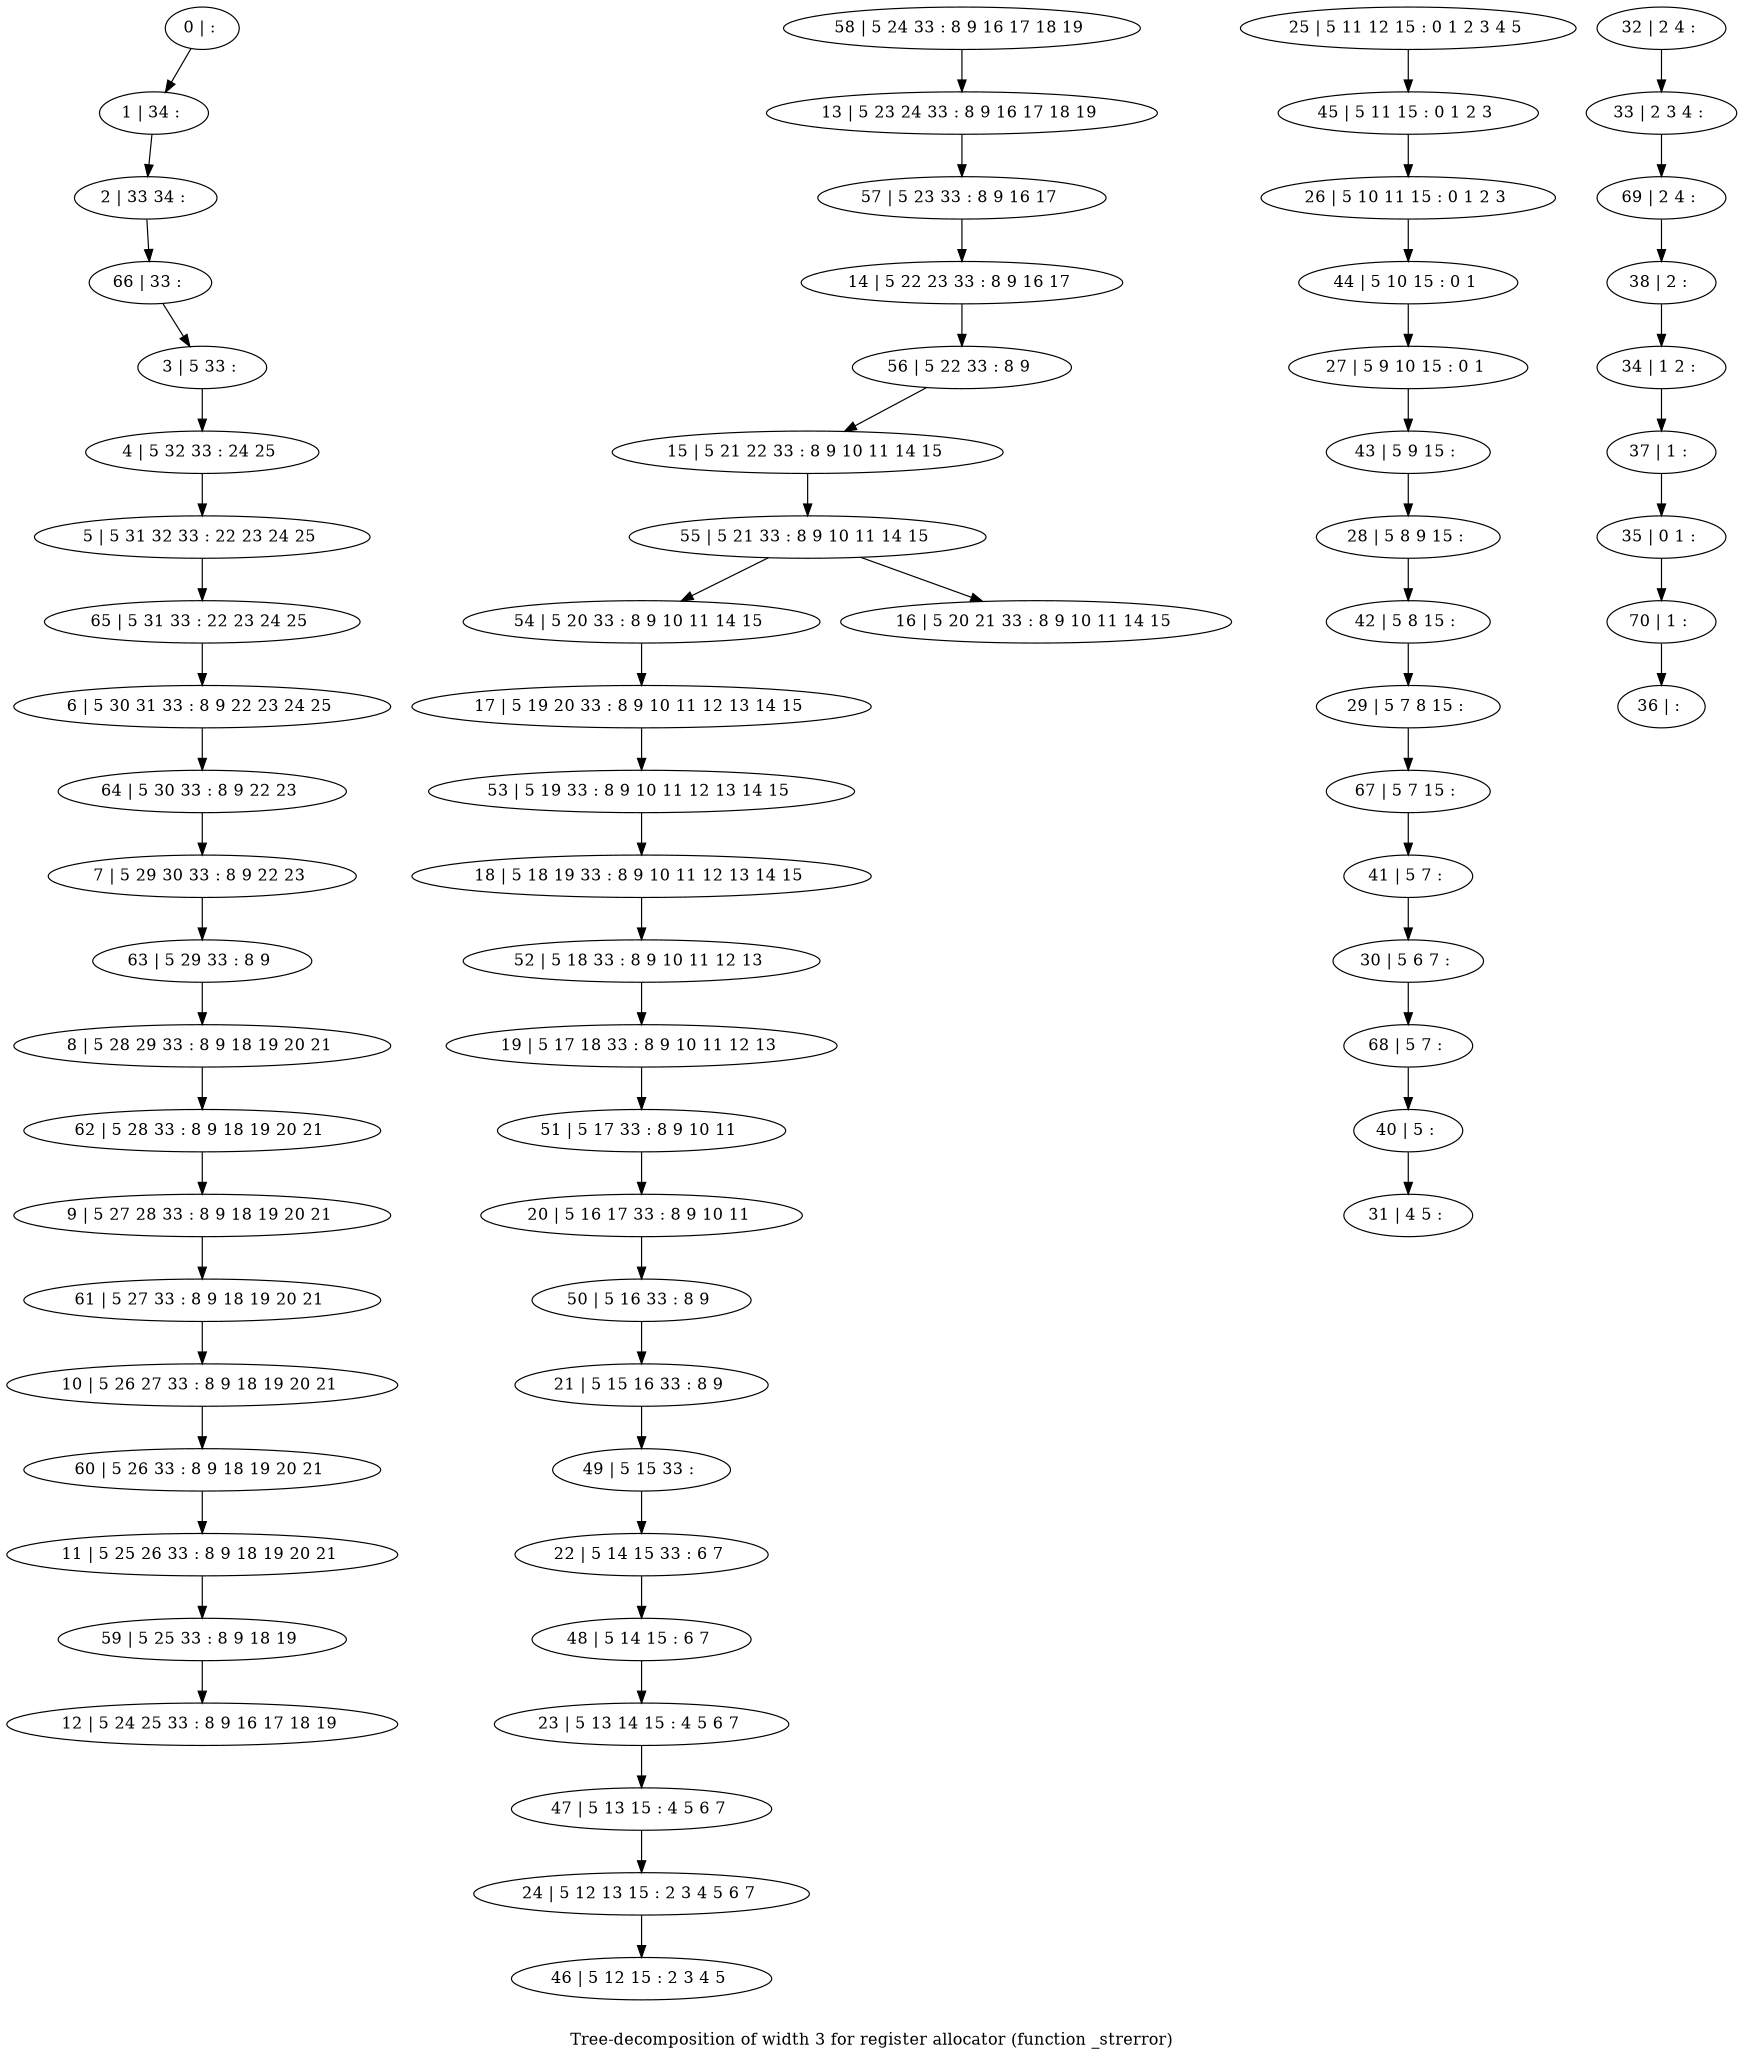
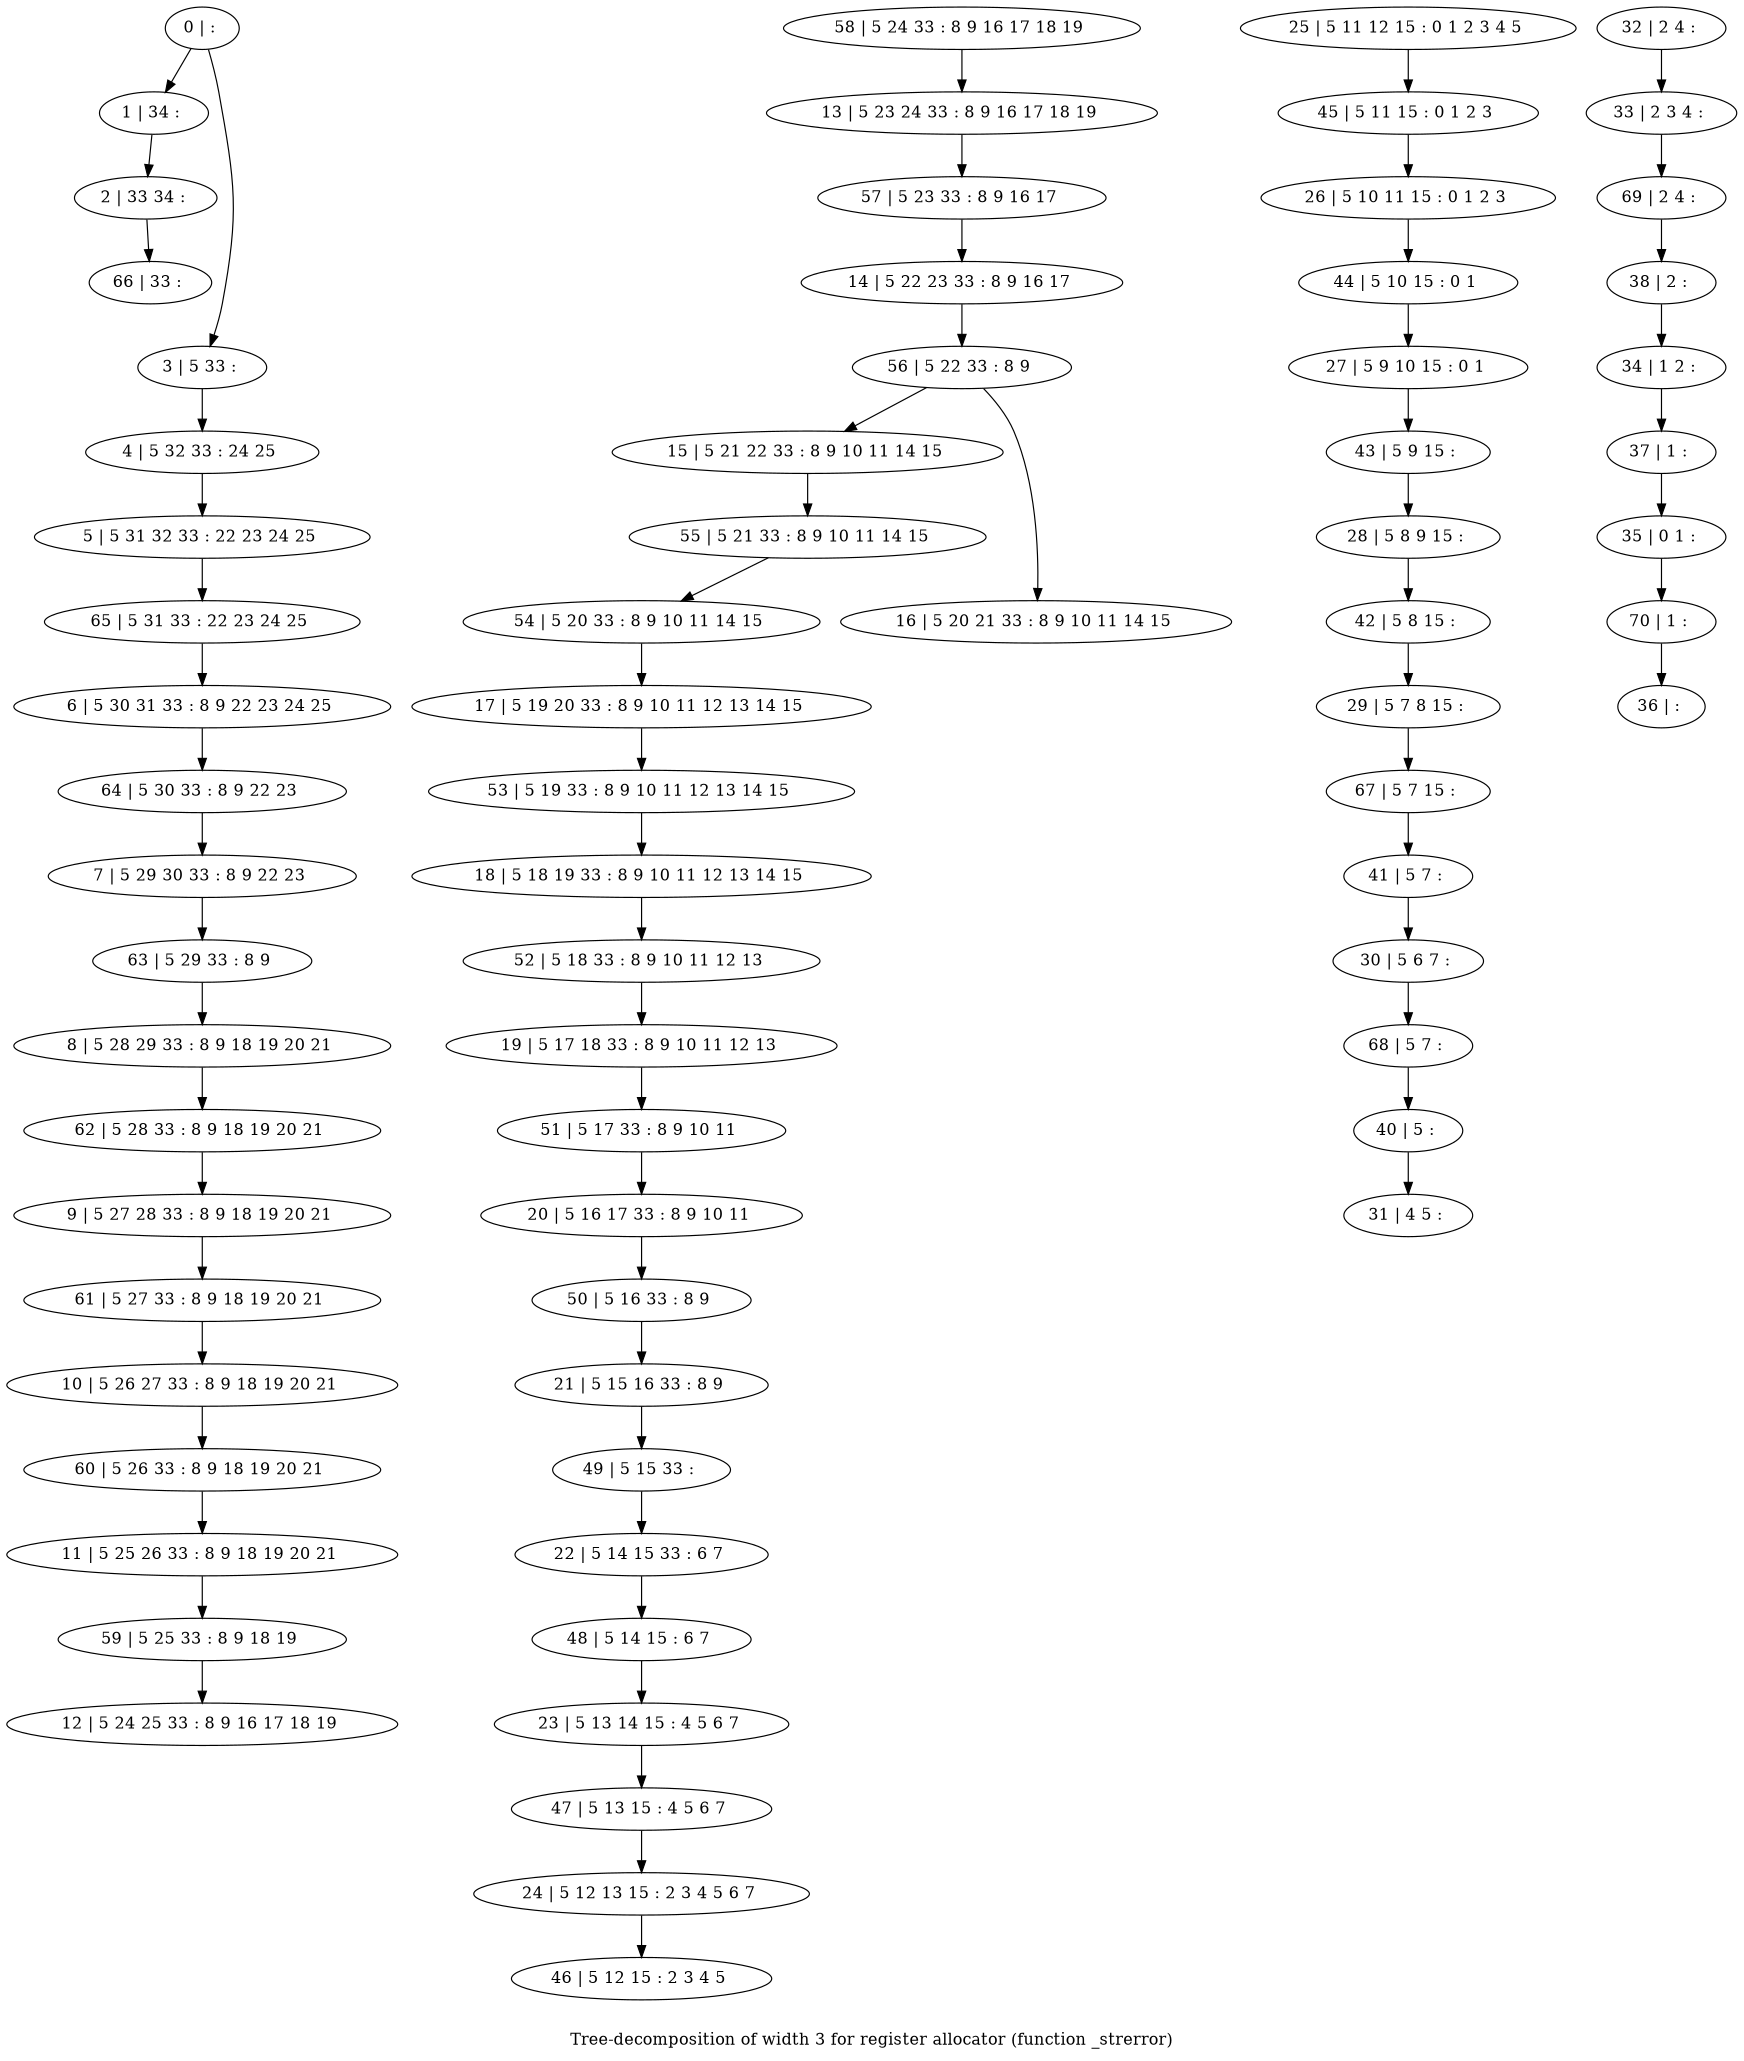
edge "66 | 33 :" -> "3 | 5 33 :": now "0 | :" -> "3 | 5 33 :"
edge "55 | 5 21 33 : 8 9 10 11 14 15" -> "16 | 5 20 21 33 : 8 9 10 11 14 15": now "56 | 5 22 33 : 8 9" -> "16 | 5 20 21 33 : 8 9 10 11 14 15"
